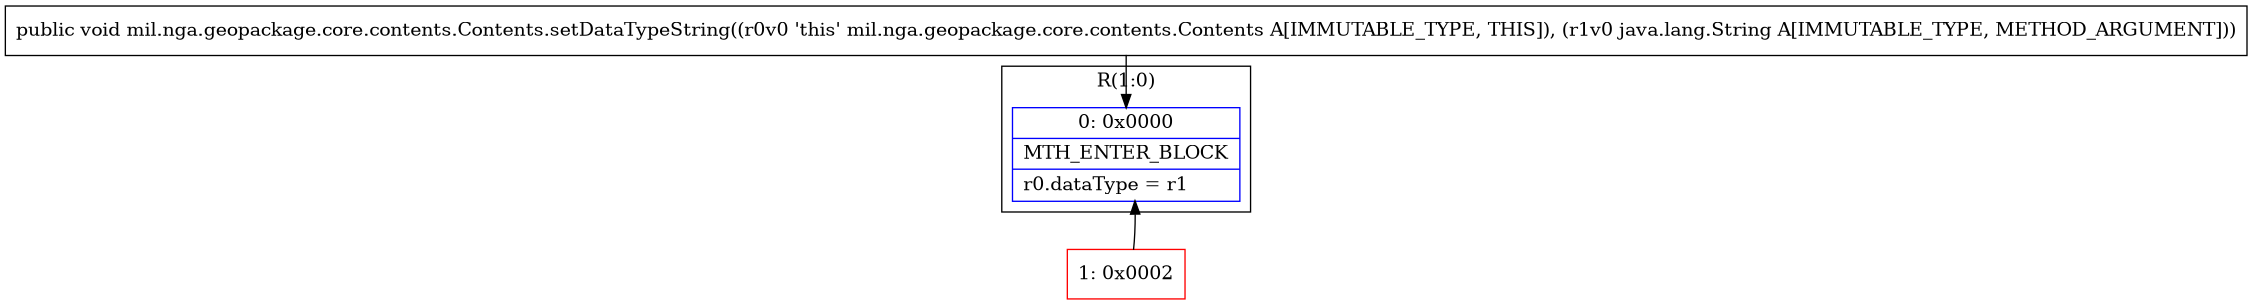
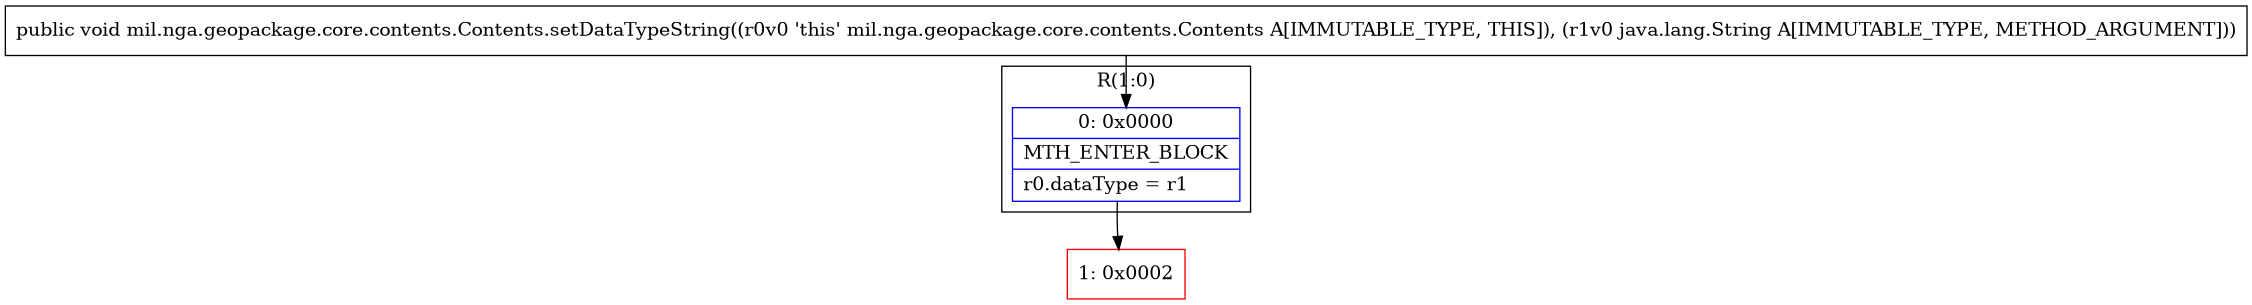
edge "1: 0x0002" -> "0: 0x0000": reversed
